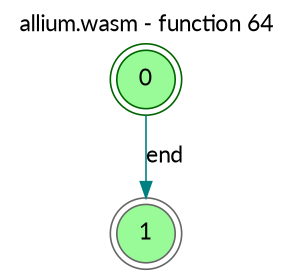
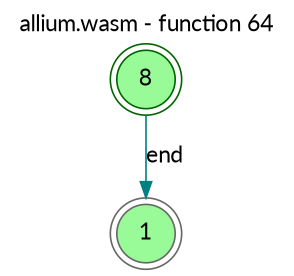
node "0": label "0" -> "8"
